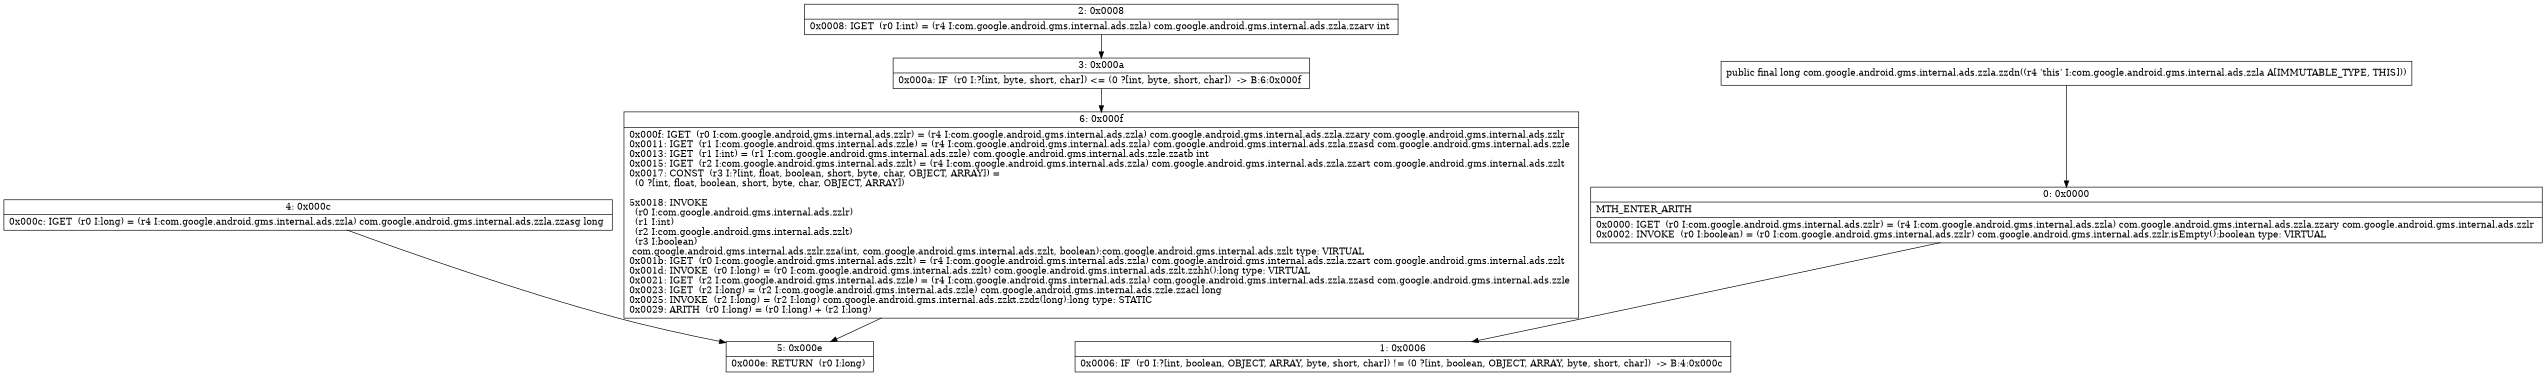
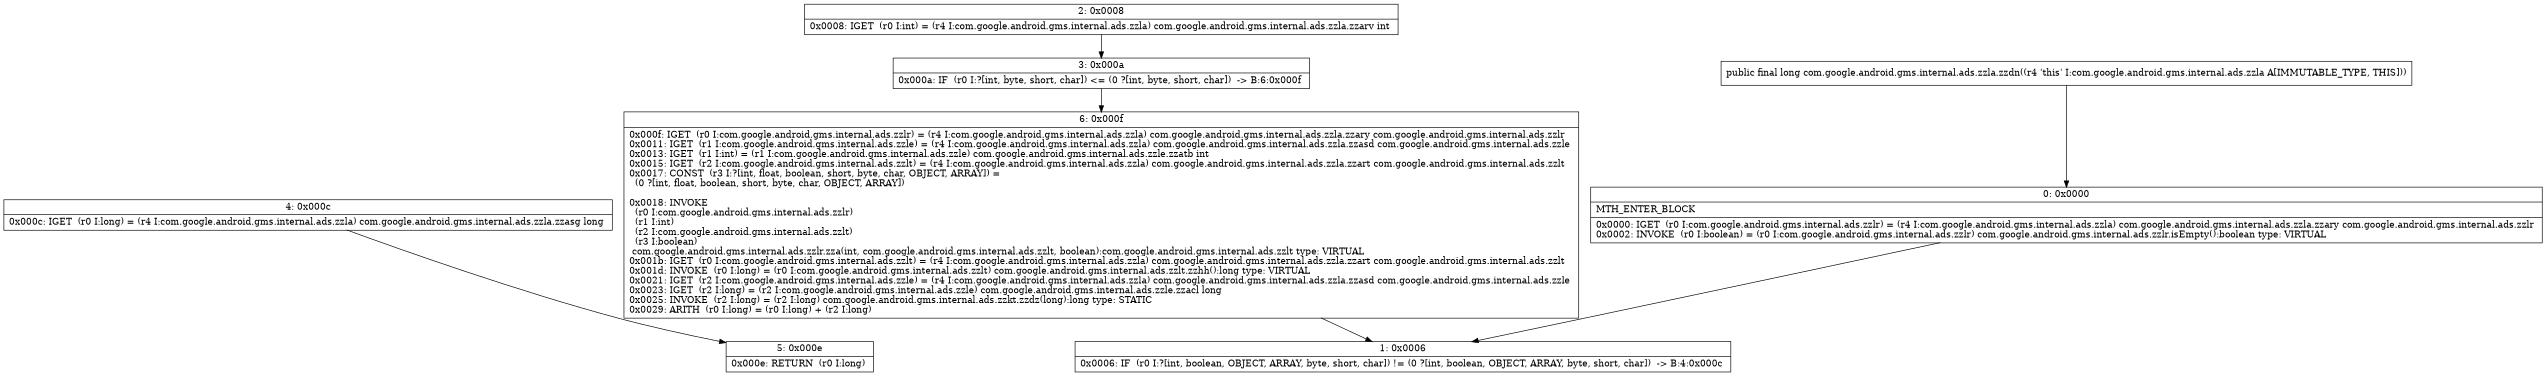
node "6: 0x000f": text "5x0018: INVOKE" -> "0x0018: INVOKE"
node "0: 0x0000": text "MTH_ENTER_ARITH" -> "MTH_ENTER_BLOCK"
edge "6: 0x000f" -> "5: 0x000e": now "6: 0x000f" -> "1: 0x0006"
